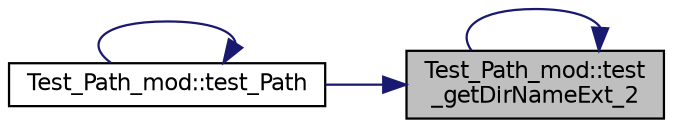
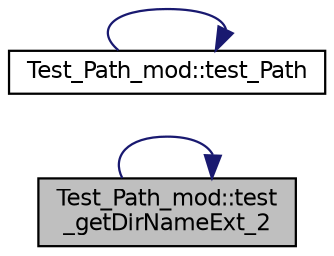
edge "Test_Path_mod::test_Path" -> "Test_Path_mod::test _getDirNameExt_2": removed
